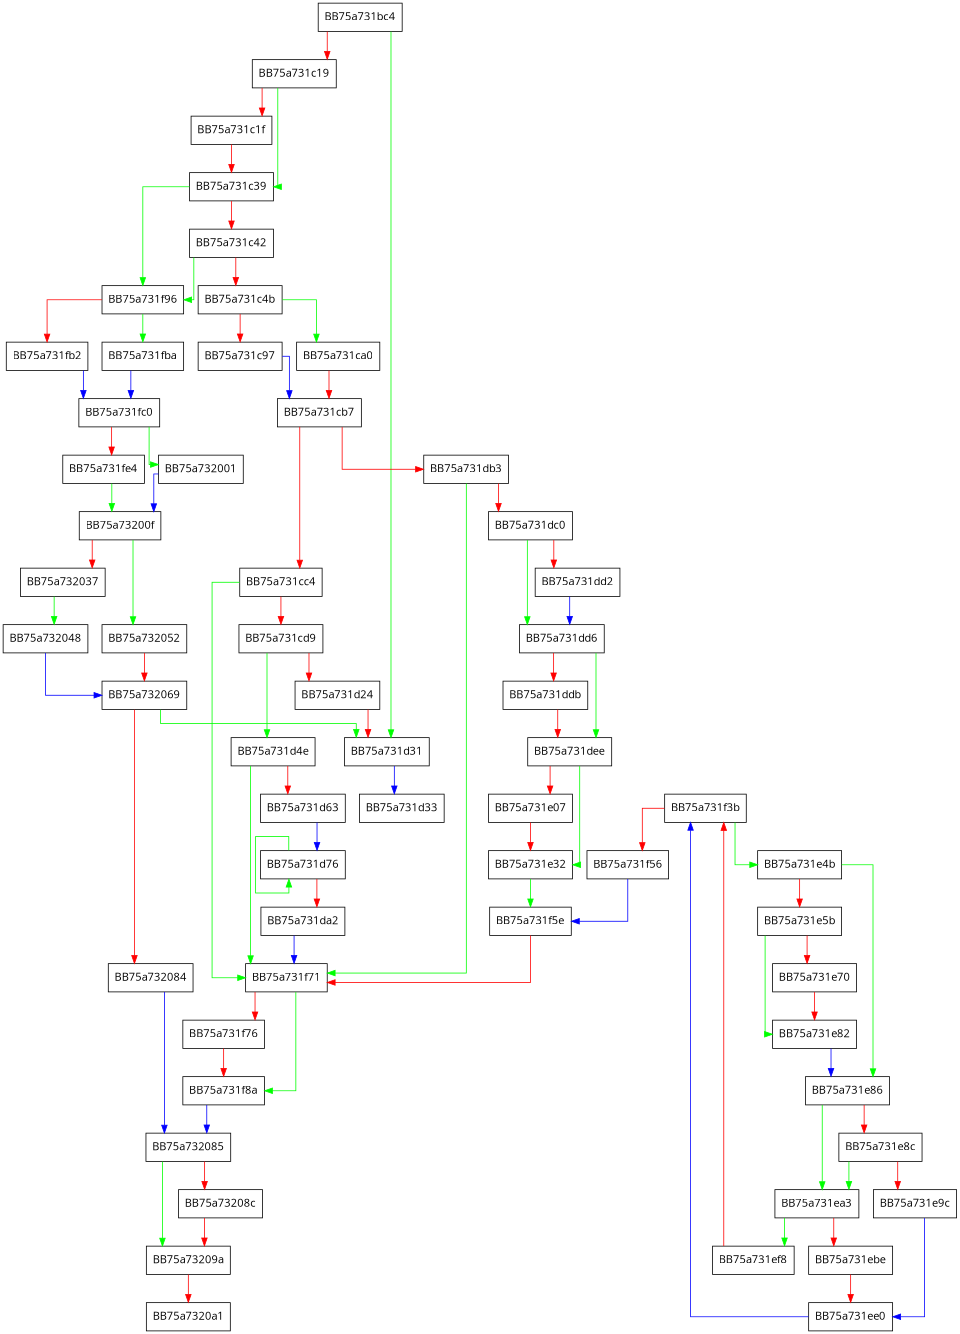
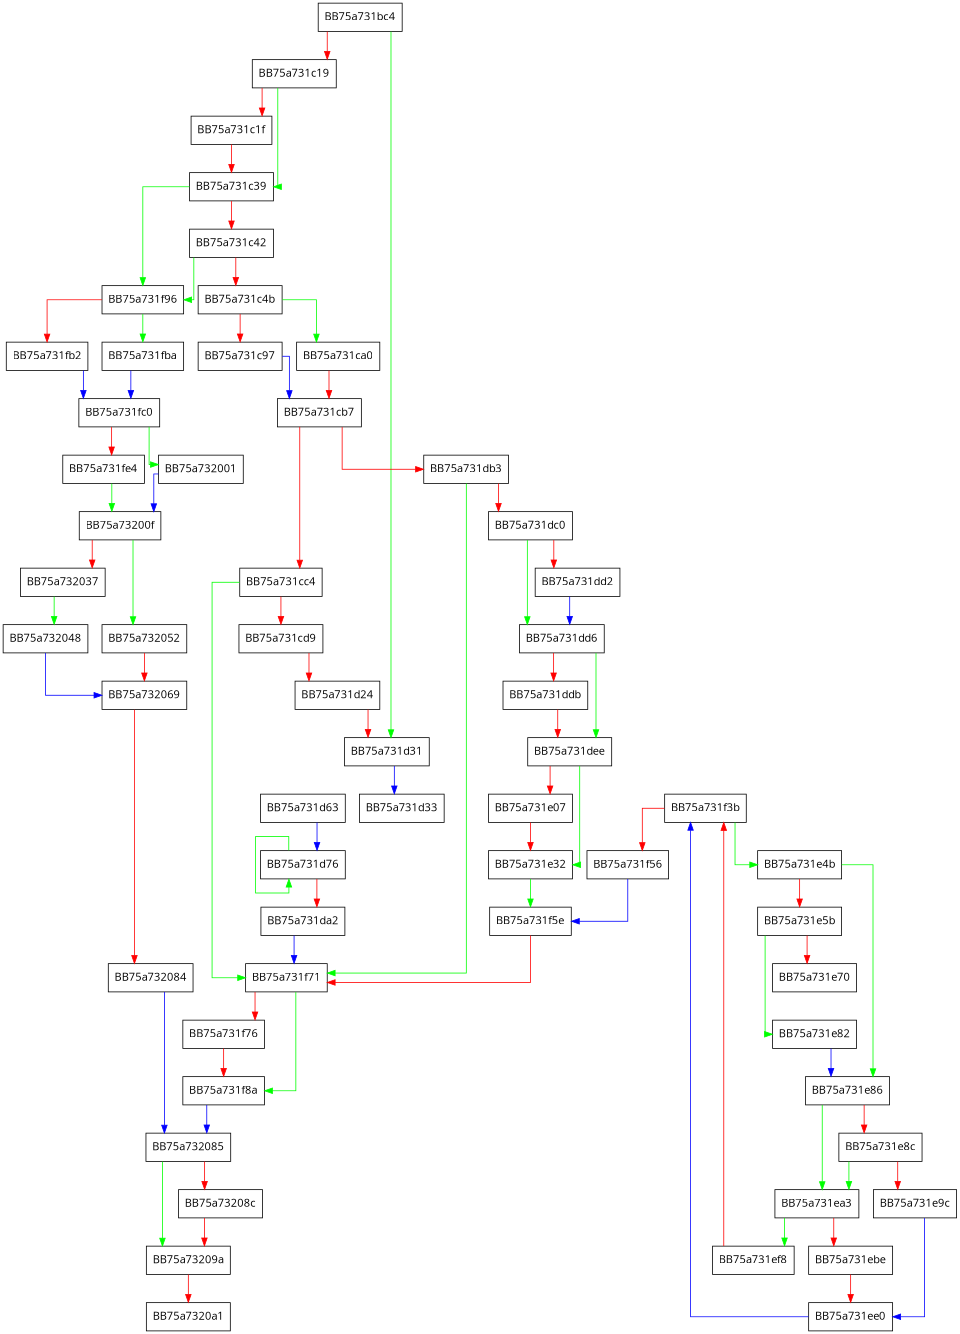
edge "BB75a732069" -> "BB75a731d31": removed
node "BB75a731d4e": removed
edge "BB75a731e70" -> "BB75a731e82": removed
